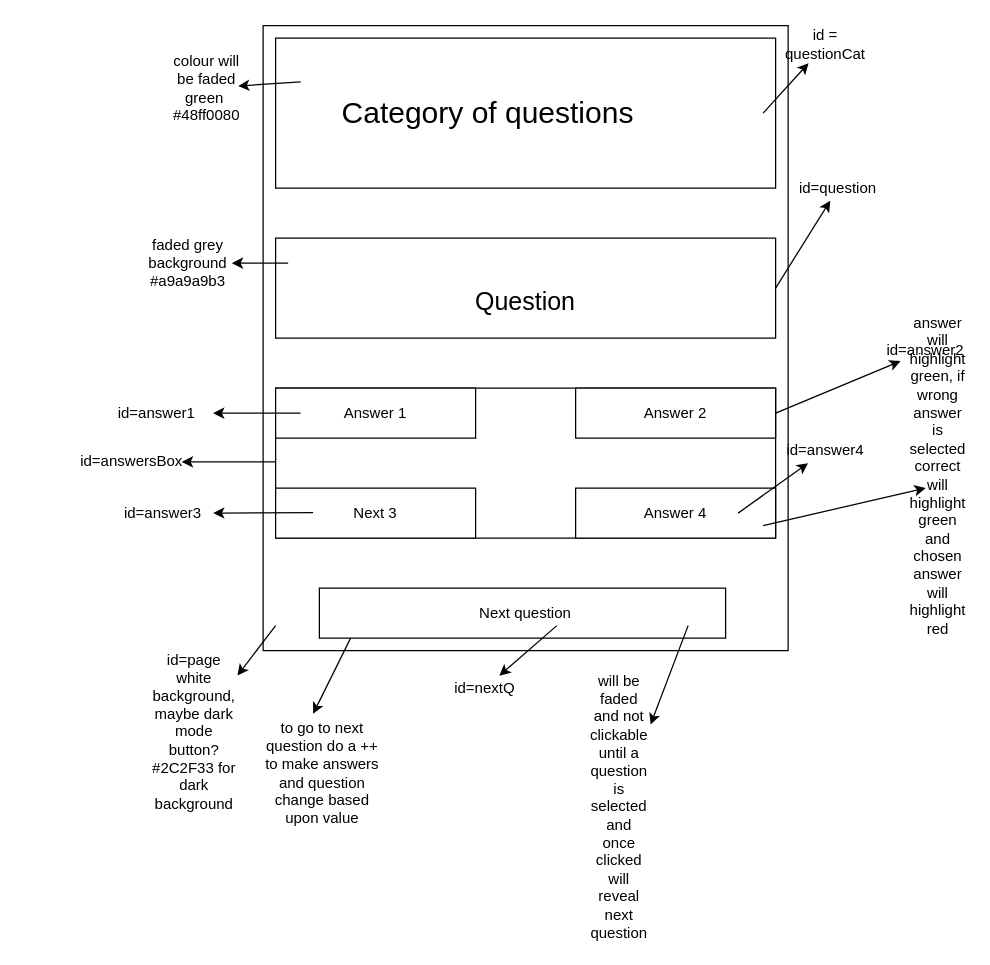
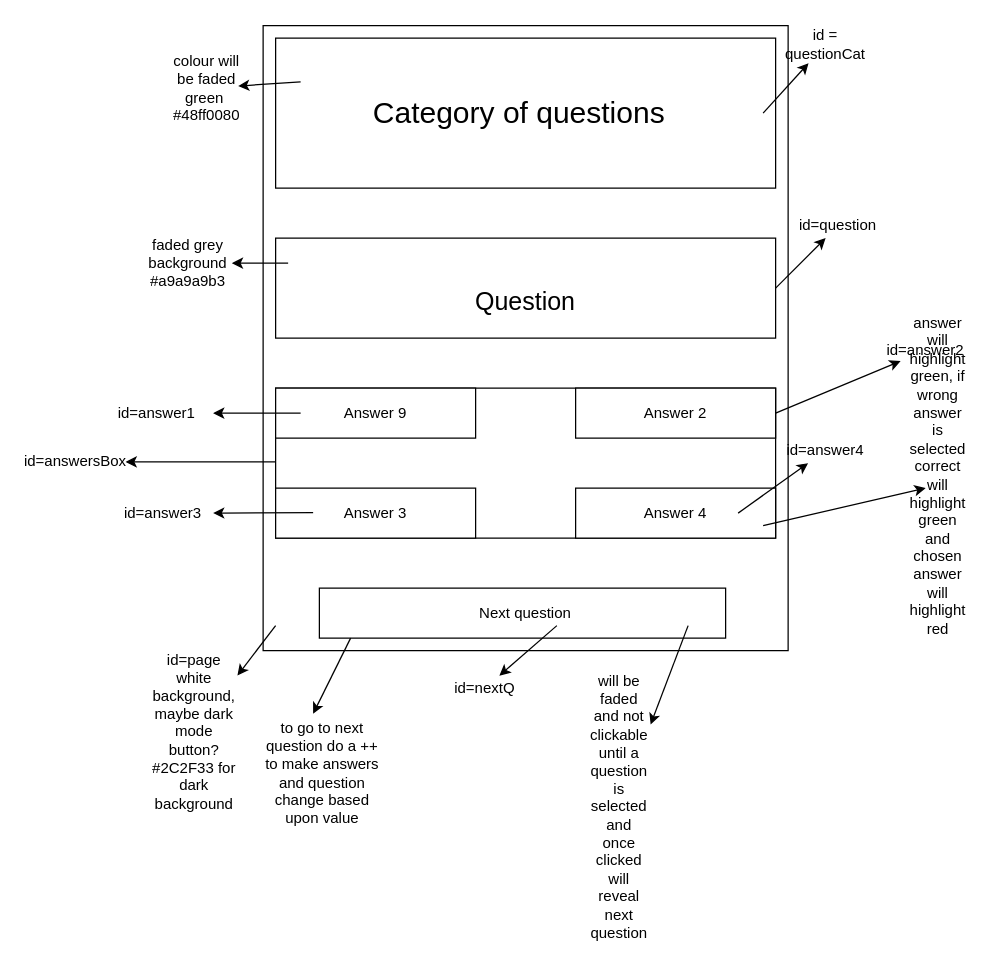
node "Category of questions": moved (488, 113) -> (519, 113)
node "id=question": moved (838, 188) -> (838, 226)
node "Answer 1": label "Answer 1" -> "Answer 9"
node "id=answersBox": moved (132, 462) -> (76, 462)
node "Next 3": label "Next 3" -> "Answer 3"
